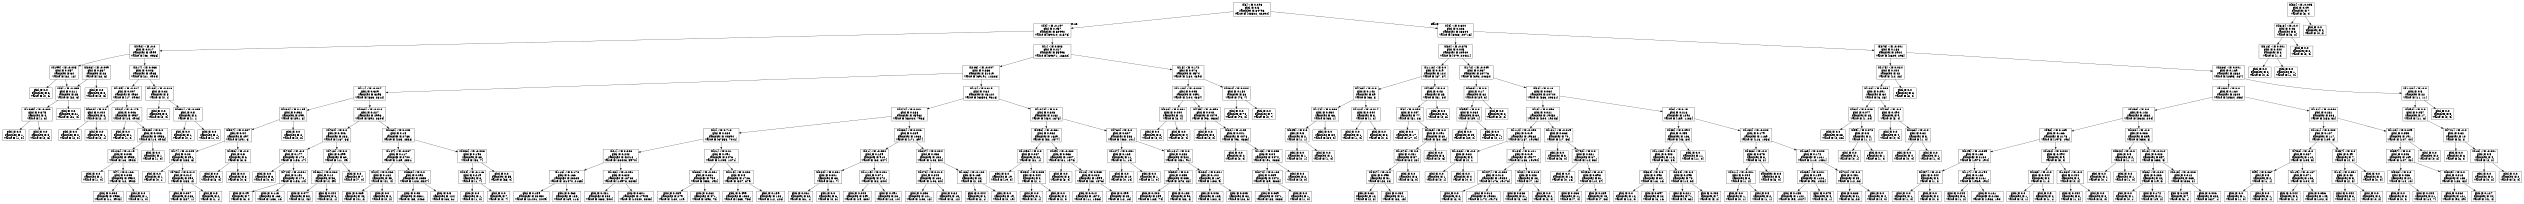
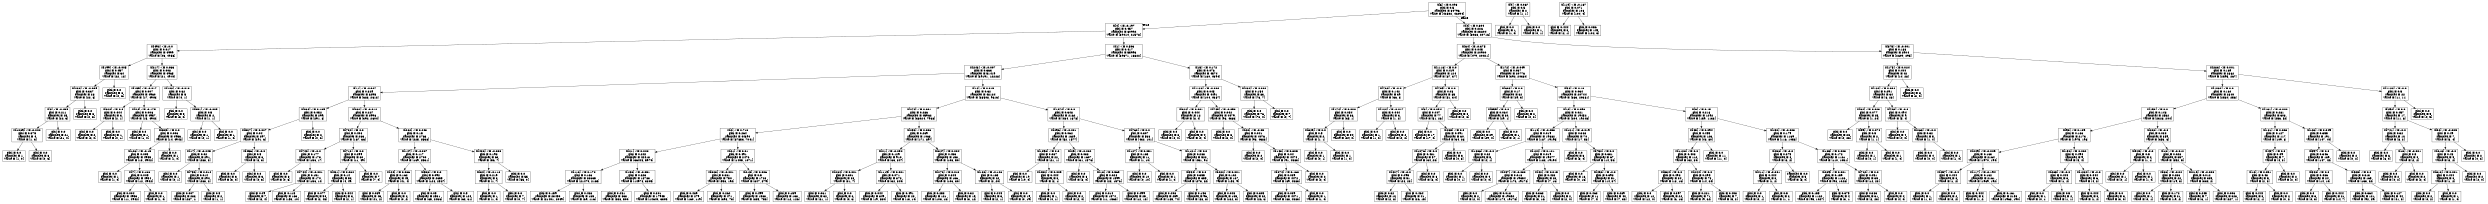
edge "X[199] <= -0.005 gini = 0.457 samples = 34 value = [22, 12]" -> "X[0] <= -0.435 gini = 0.211 samples = 25 value = [22, 3]": now "X[199] <= -0.005 gini = 0.457 samples = 34 value = [22, 12]" -> "X[208] <= -0.009 gini = 0.337 samples = 28 value = [22, 6]"
edge "X[492] <= 0.0 gini = 0.457 samples = 17 value = [11, 6]" -> "X[52] <= -0.005 gini = 0.49 samples = 7 value = [3, 4]": added
node "X[756] <= -0.0 gini = 0.087 samples = 110 value = [105, 5]": removed
